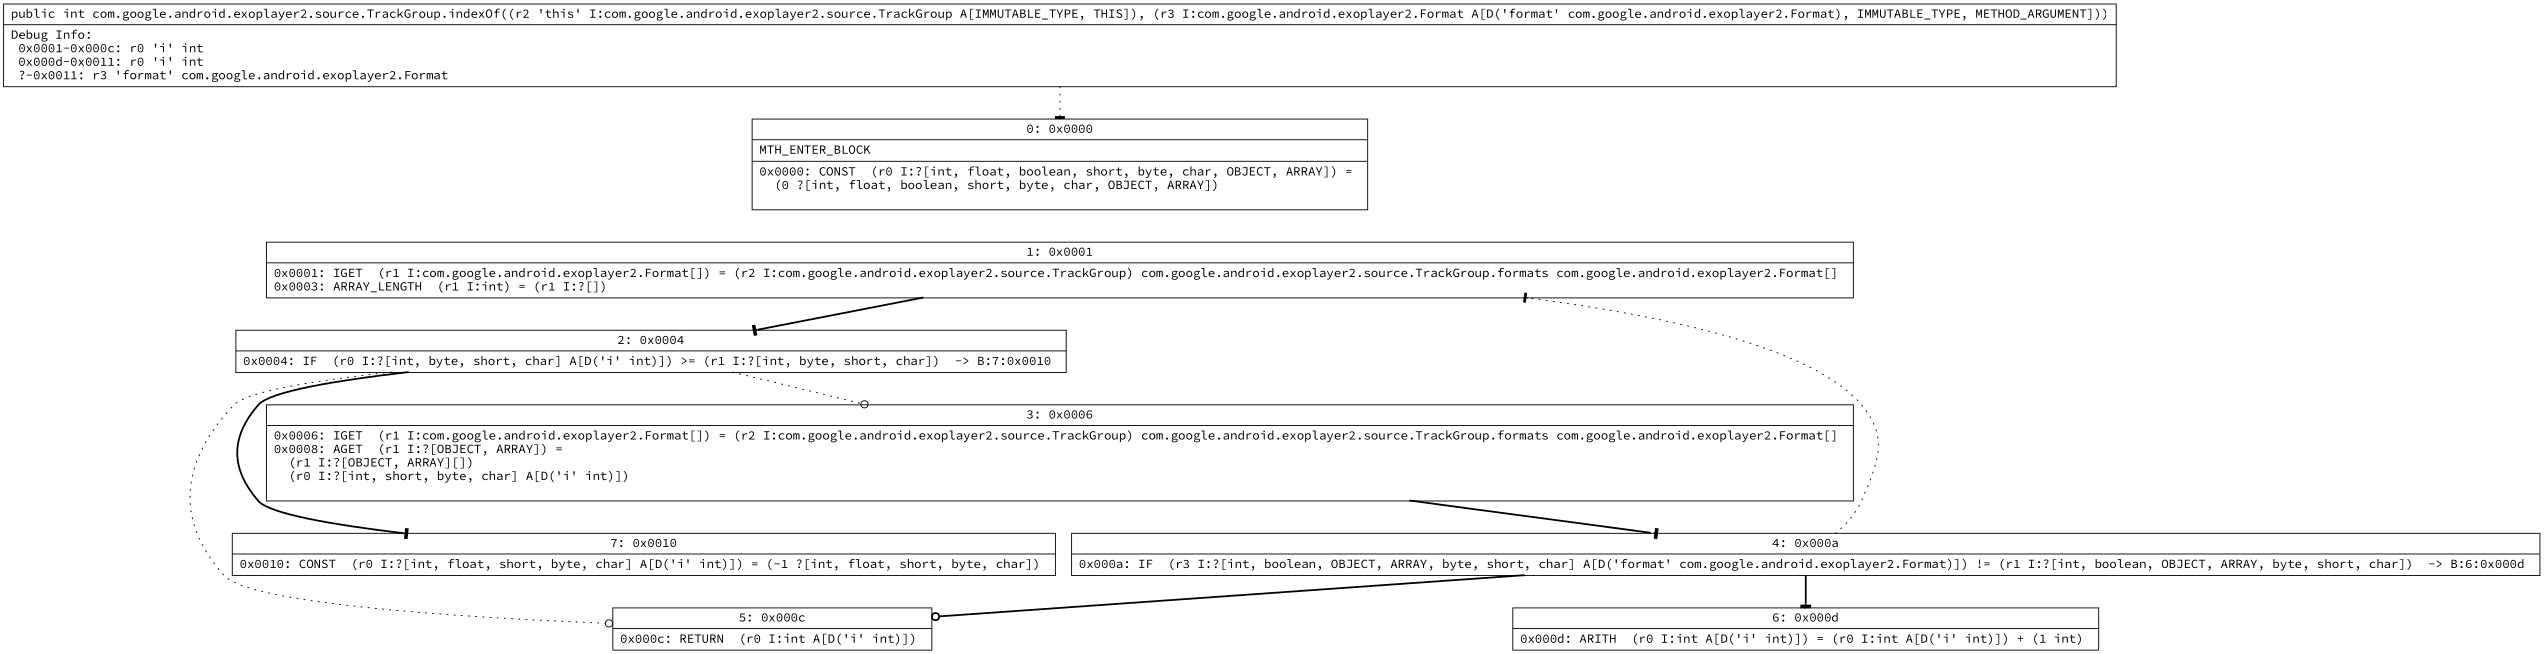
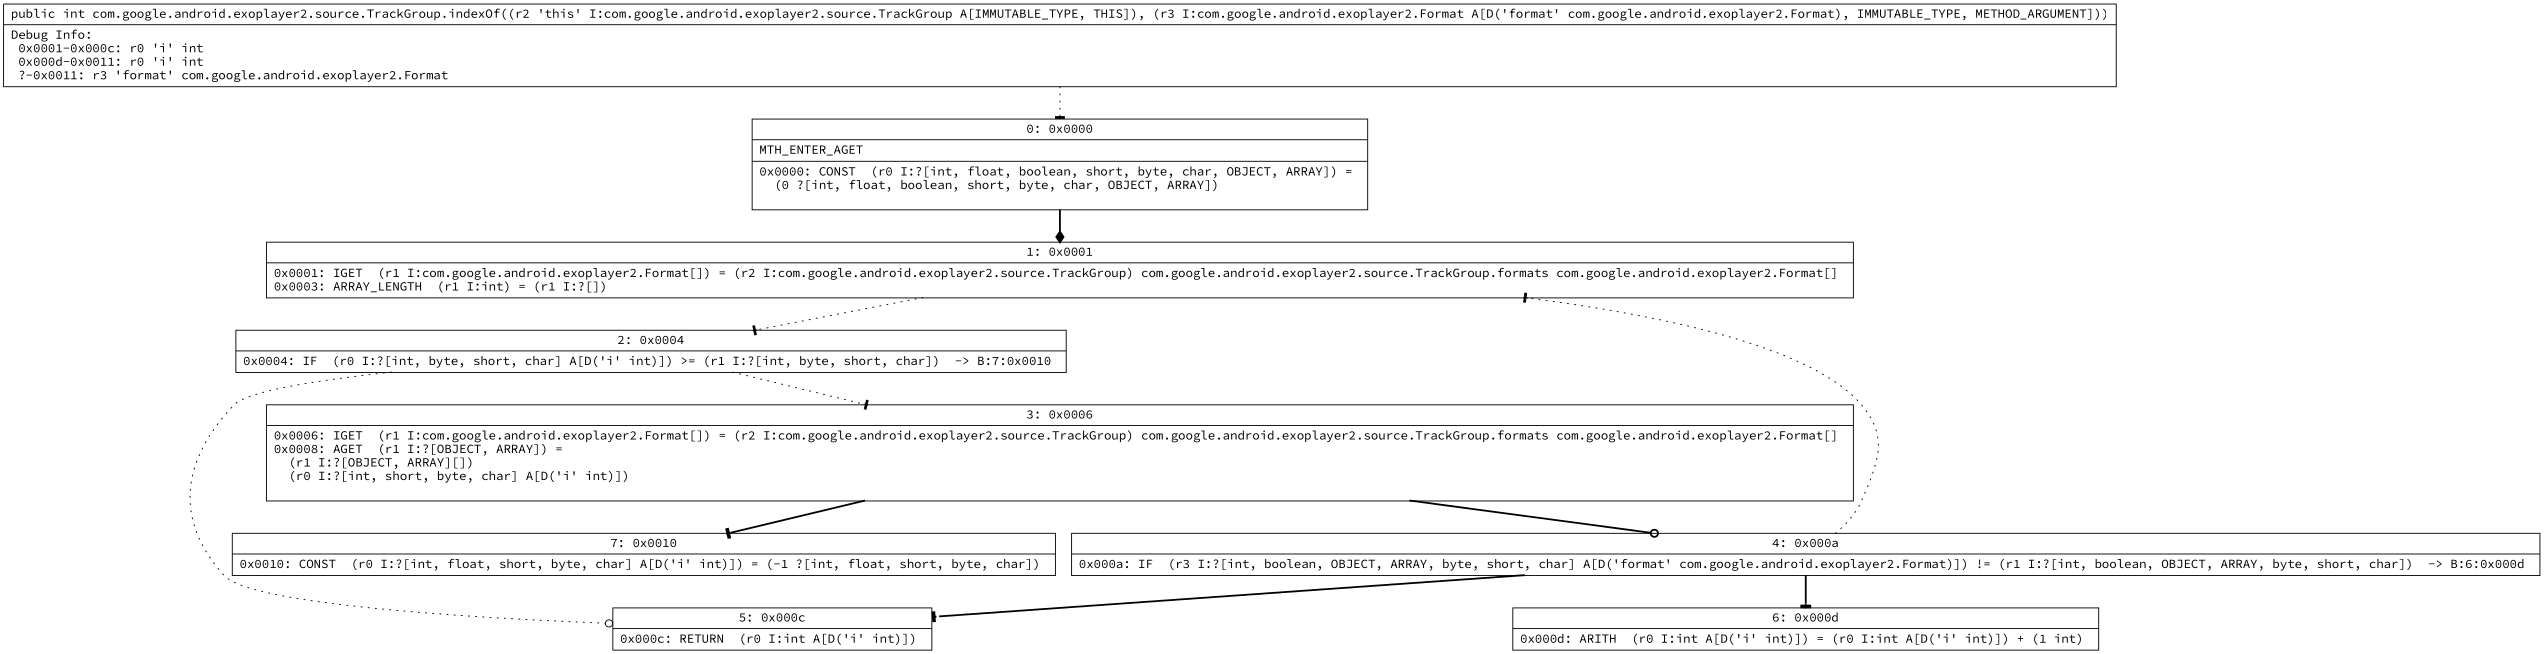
node "0: 0x0000": text "MTH_ENTER_BLOCK" -> "MTH_ENTER_AGET"
edge "0: 0x0000" -> "1: 0x0001": added
edge "1: 0x0001" -> "2: 0x0004": style bold -> dotted
edge "2: 0x0004" -> "3: 0x0006": arrowhead odot -> tee
edge "2: 0x0004" -> "7: 0x0010": now "3: 0x0006" -> "7: 0x0010"
edge "3: 0x0006" -> "4: 0x000a": arrowhead tee -> odot
edge "4: 0x000a" -> "5: 0x000c": arrowhead odot -> tee
